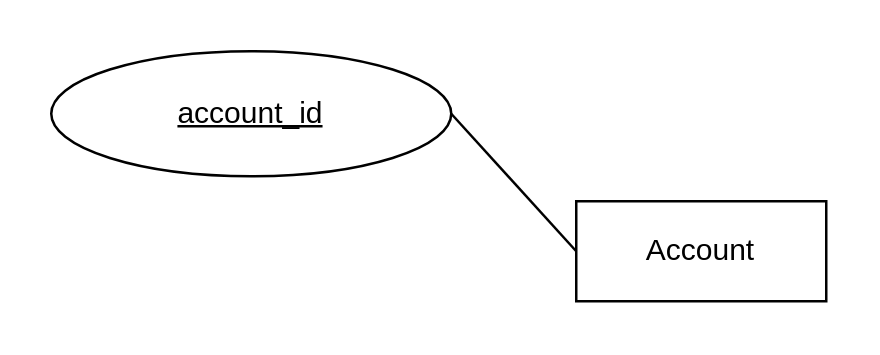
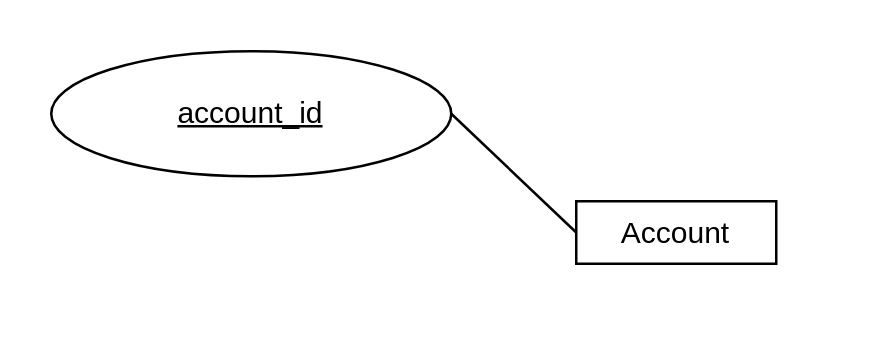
node "Account": size 250x100 -> 200x63
